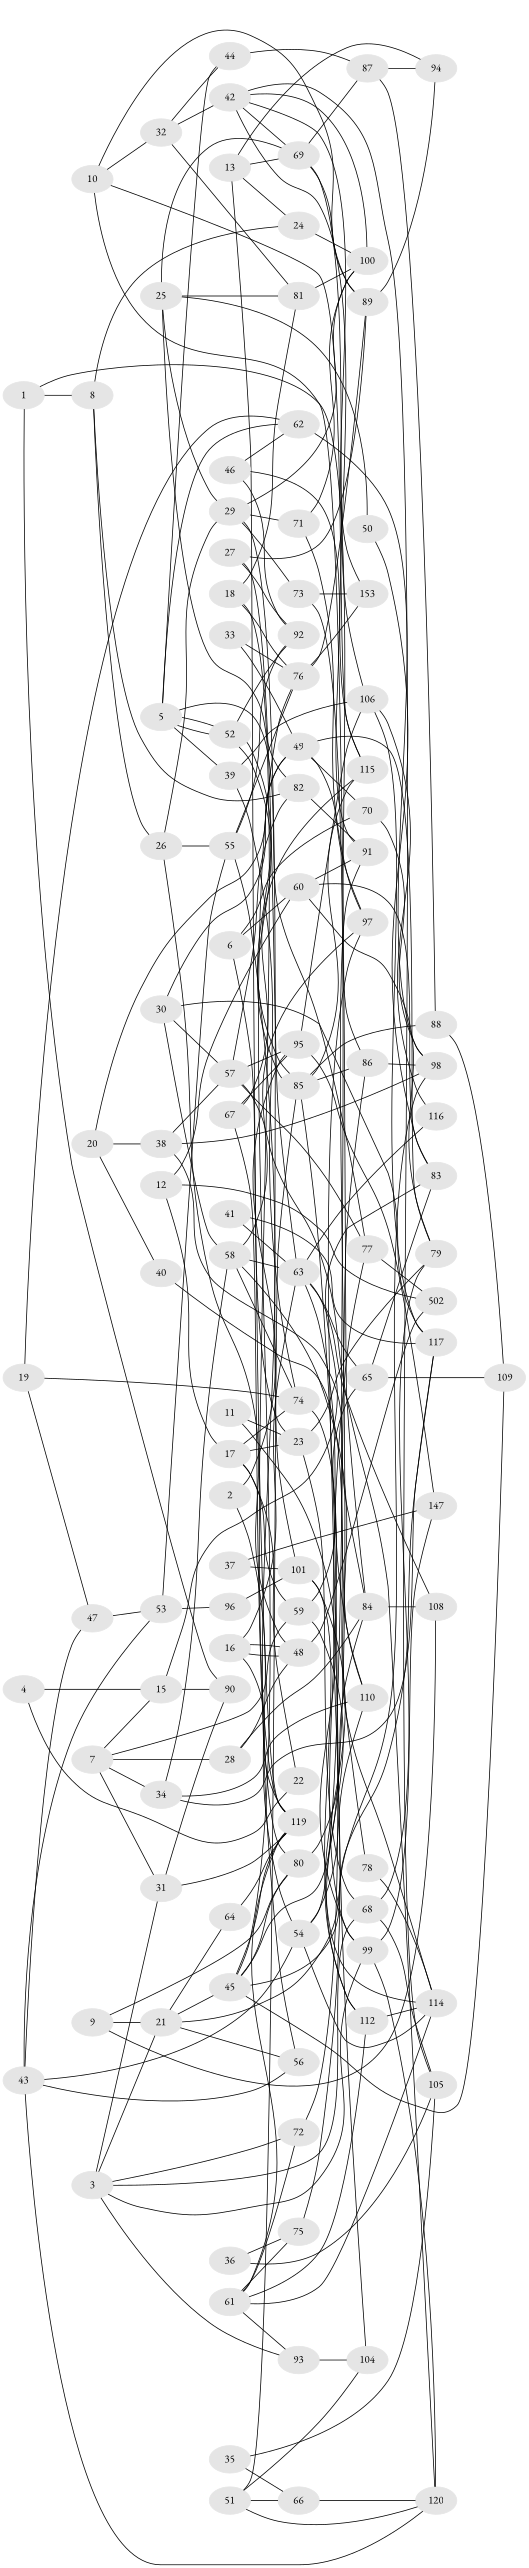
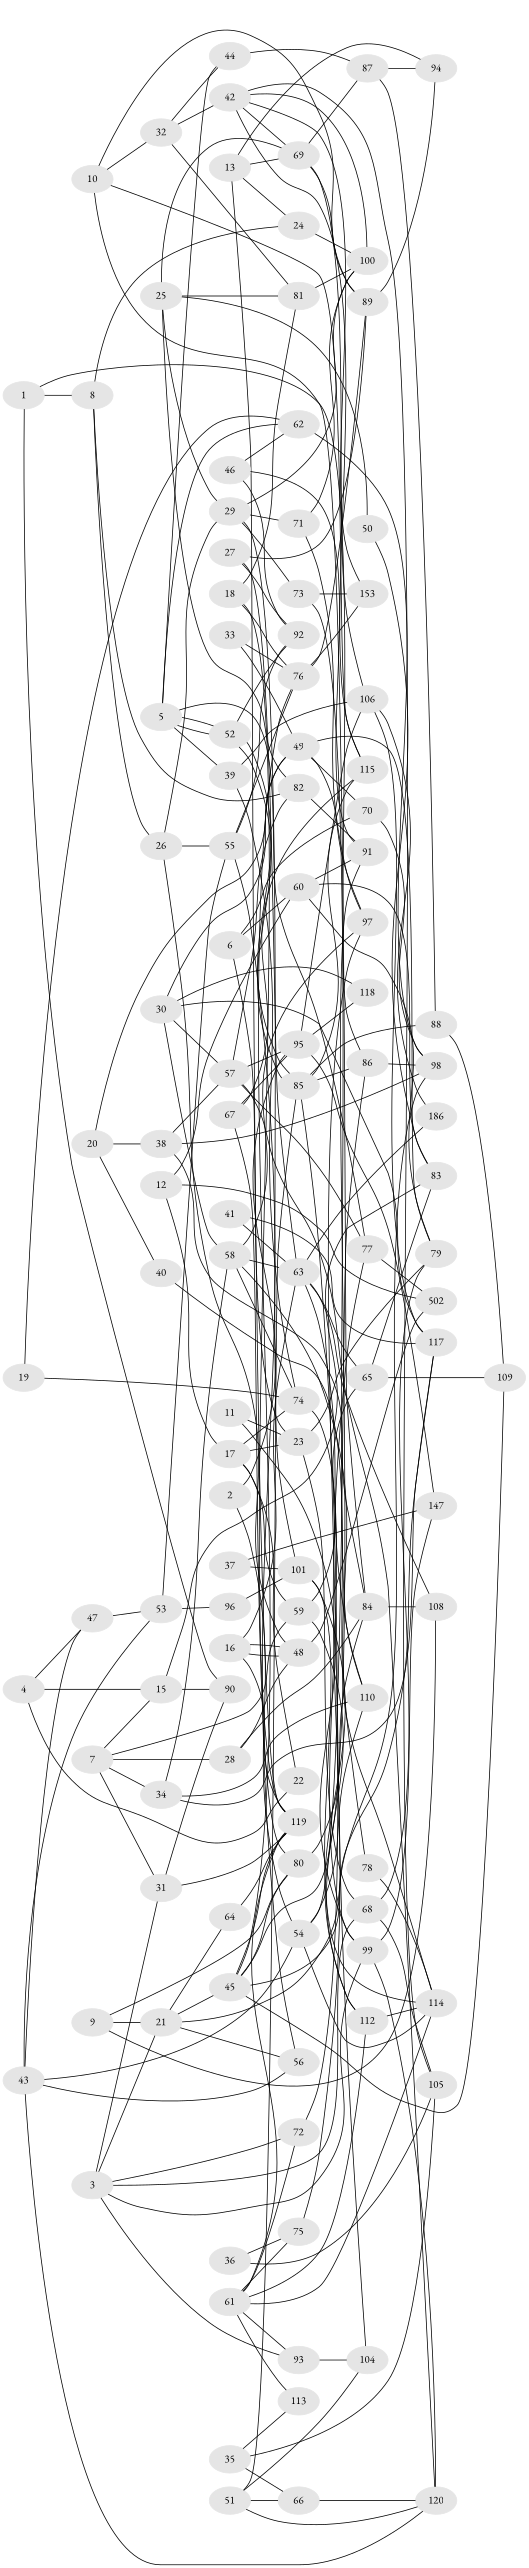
node "118": added
node "116": label "116" -> "186"
edge "19" -- "47": now "4" -- "47"
node "113": added
